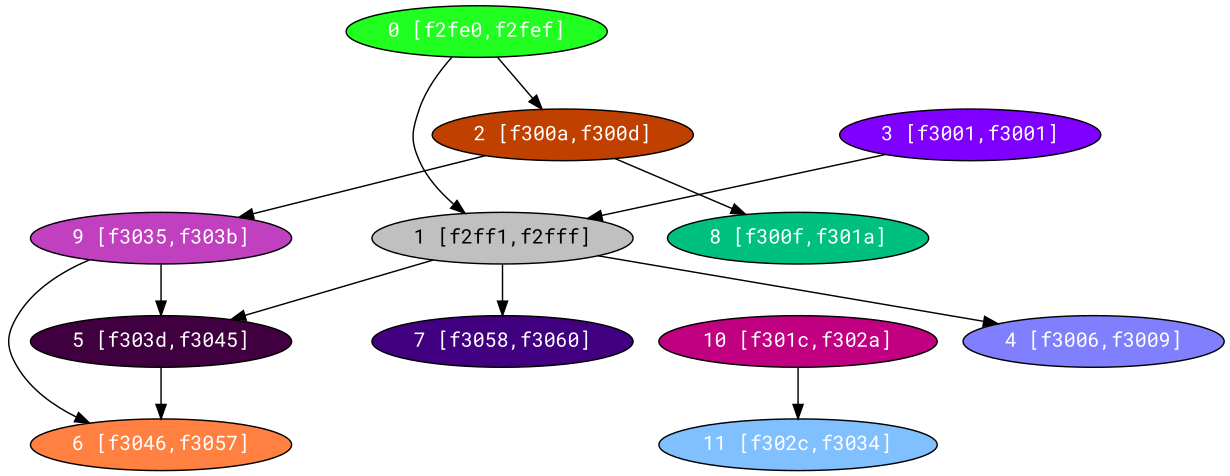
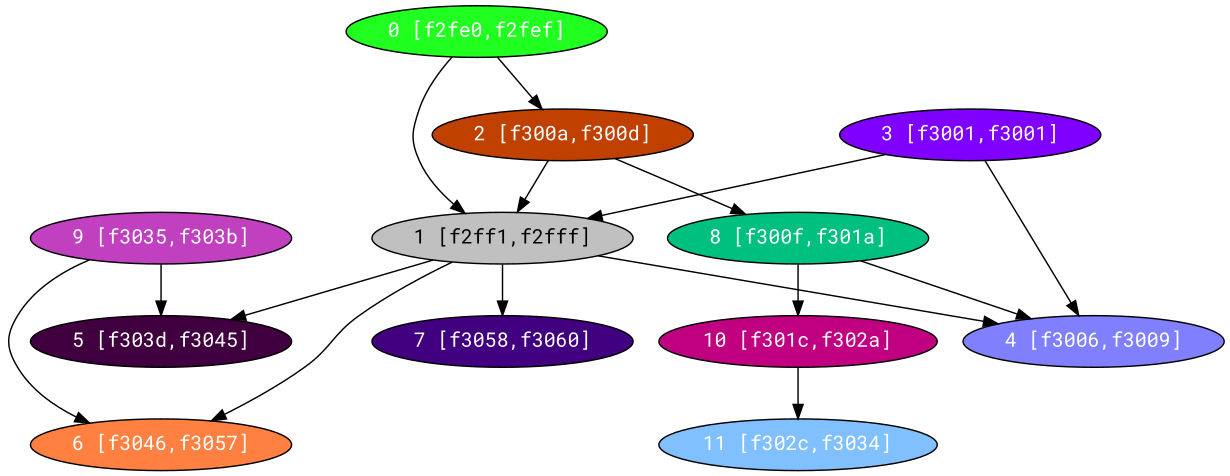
edge "2 [f300a,f300d]" -> "9 [f3035,f303b]": now "2 [f300a,f300d]" -> "1 [f2ff1,f2fff]"
edge "3 [f3001,f3001]" -> "4 [f3006,f3009]": added
edge "8 [f300f,f301a]" -> "10 [f301c,f302a]": added
edge "8 [f300f,f301a]" -> "4 [f3006,f3009]": added
edge "5 [f303d,f3045]" -> "6 [f3046,f3057]": now "1 [f2ff1,f2fff]" -> "6 [f3046,f3057]"
